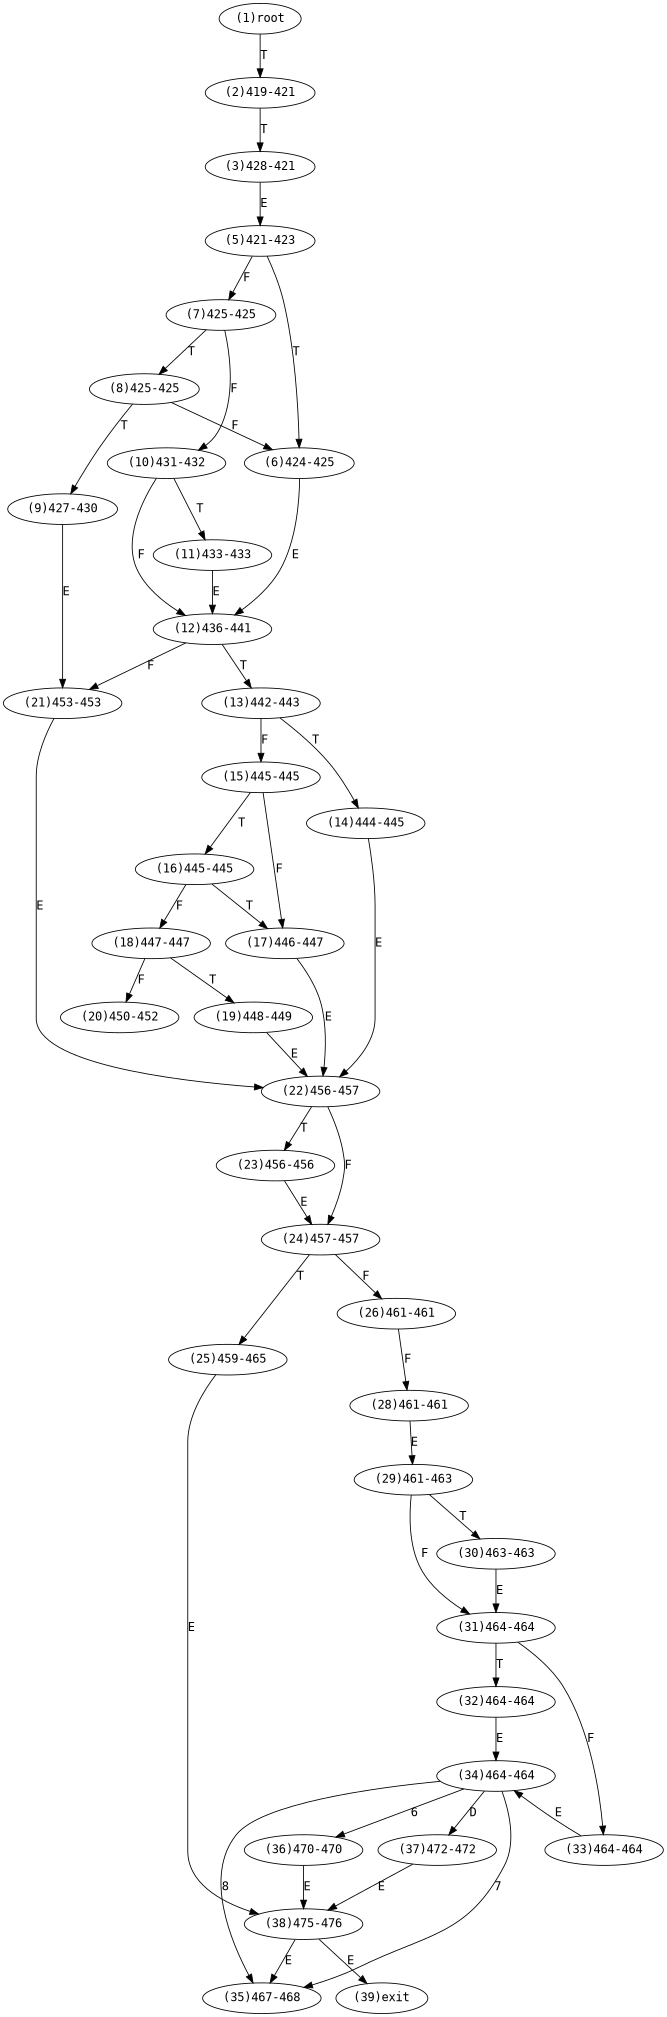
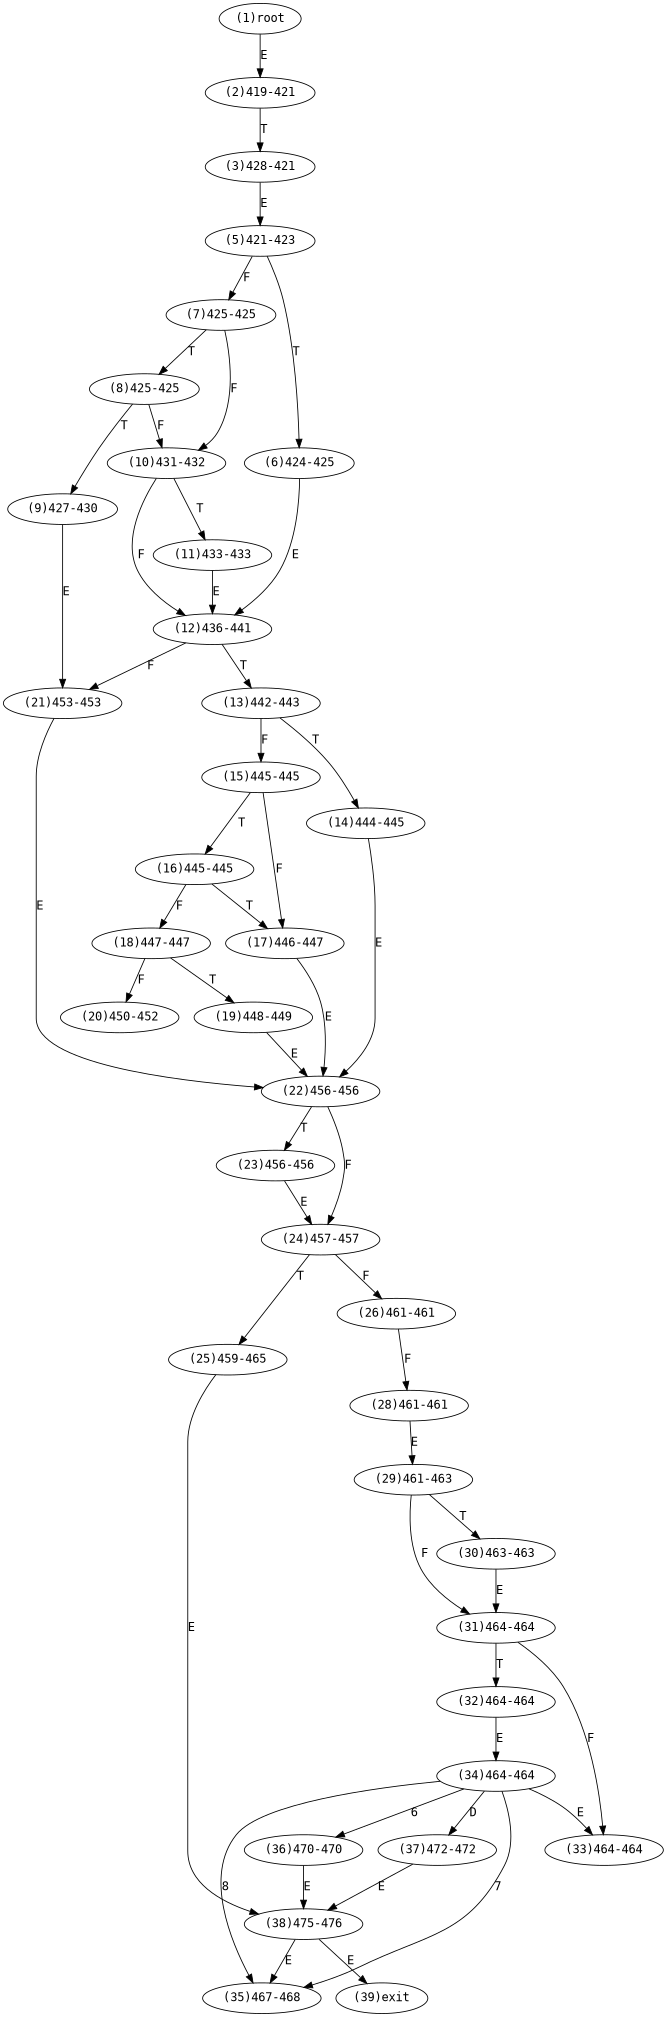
edge "(1)root" -> "(2)419-421": label "T" -> "E"
edge "(8)425-425" -> "(6)424-425": now "(8)425-425" -> "(10)431-432"
node "(22)456-457": label "(22)456-457" -> "(22)456-456"
edge "(33)464-464" -> "(34)464-464": reversed
